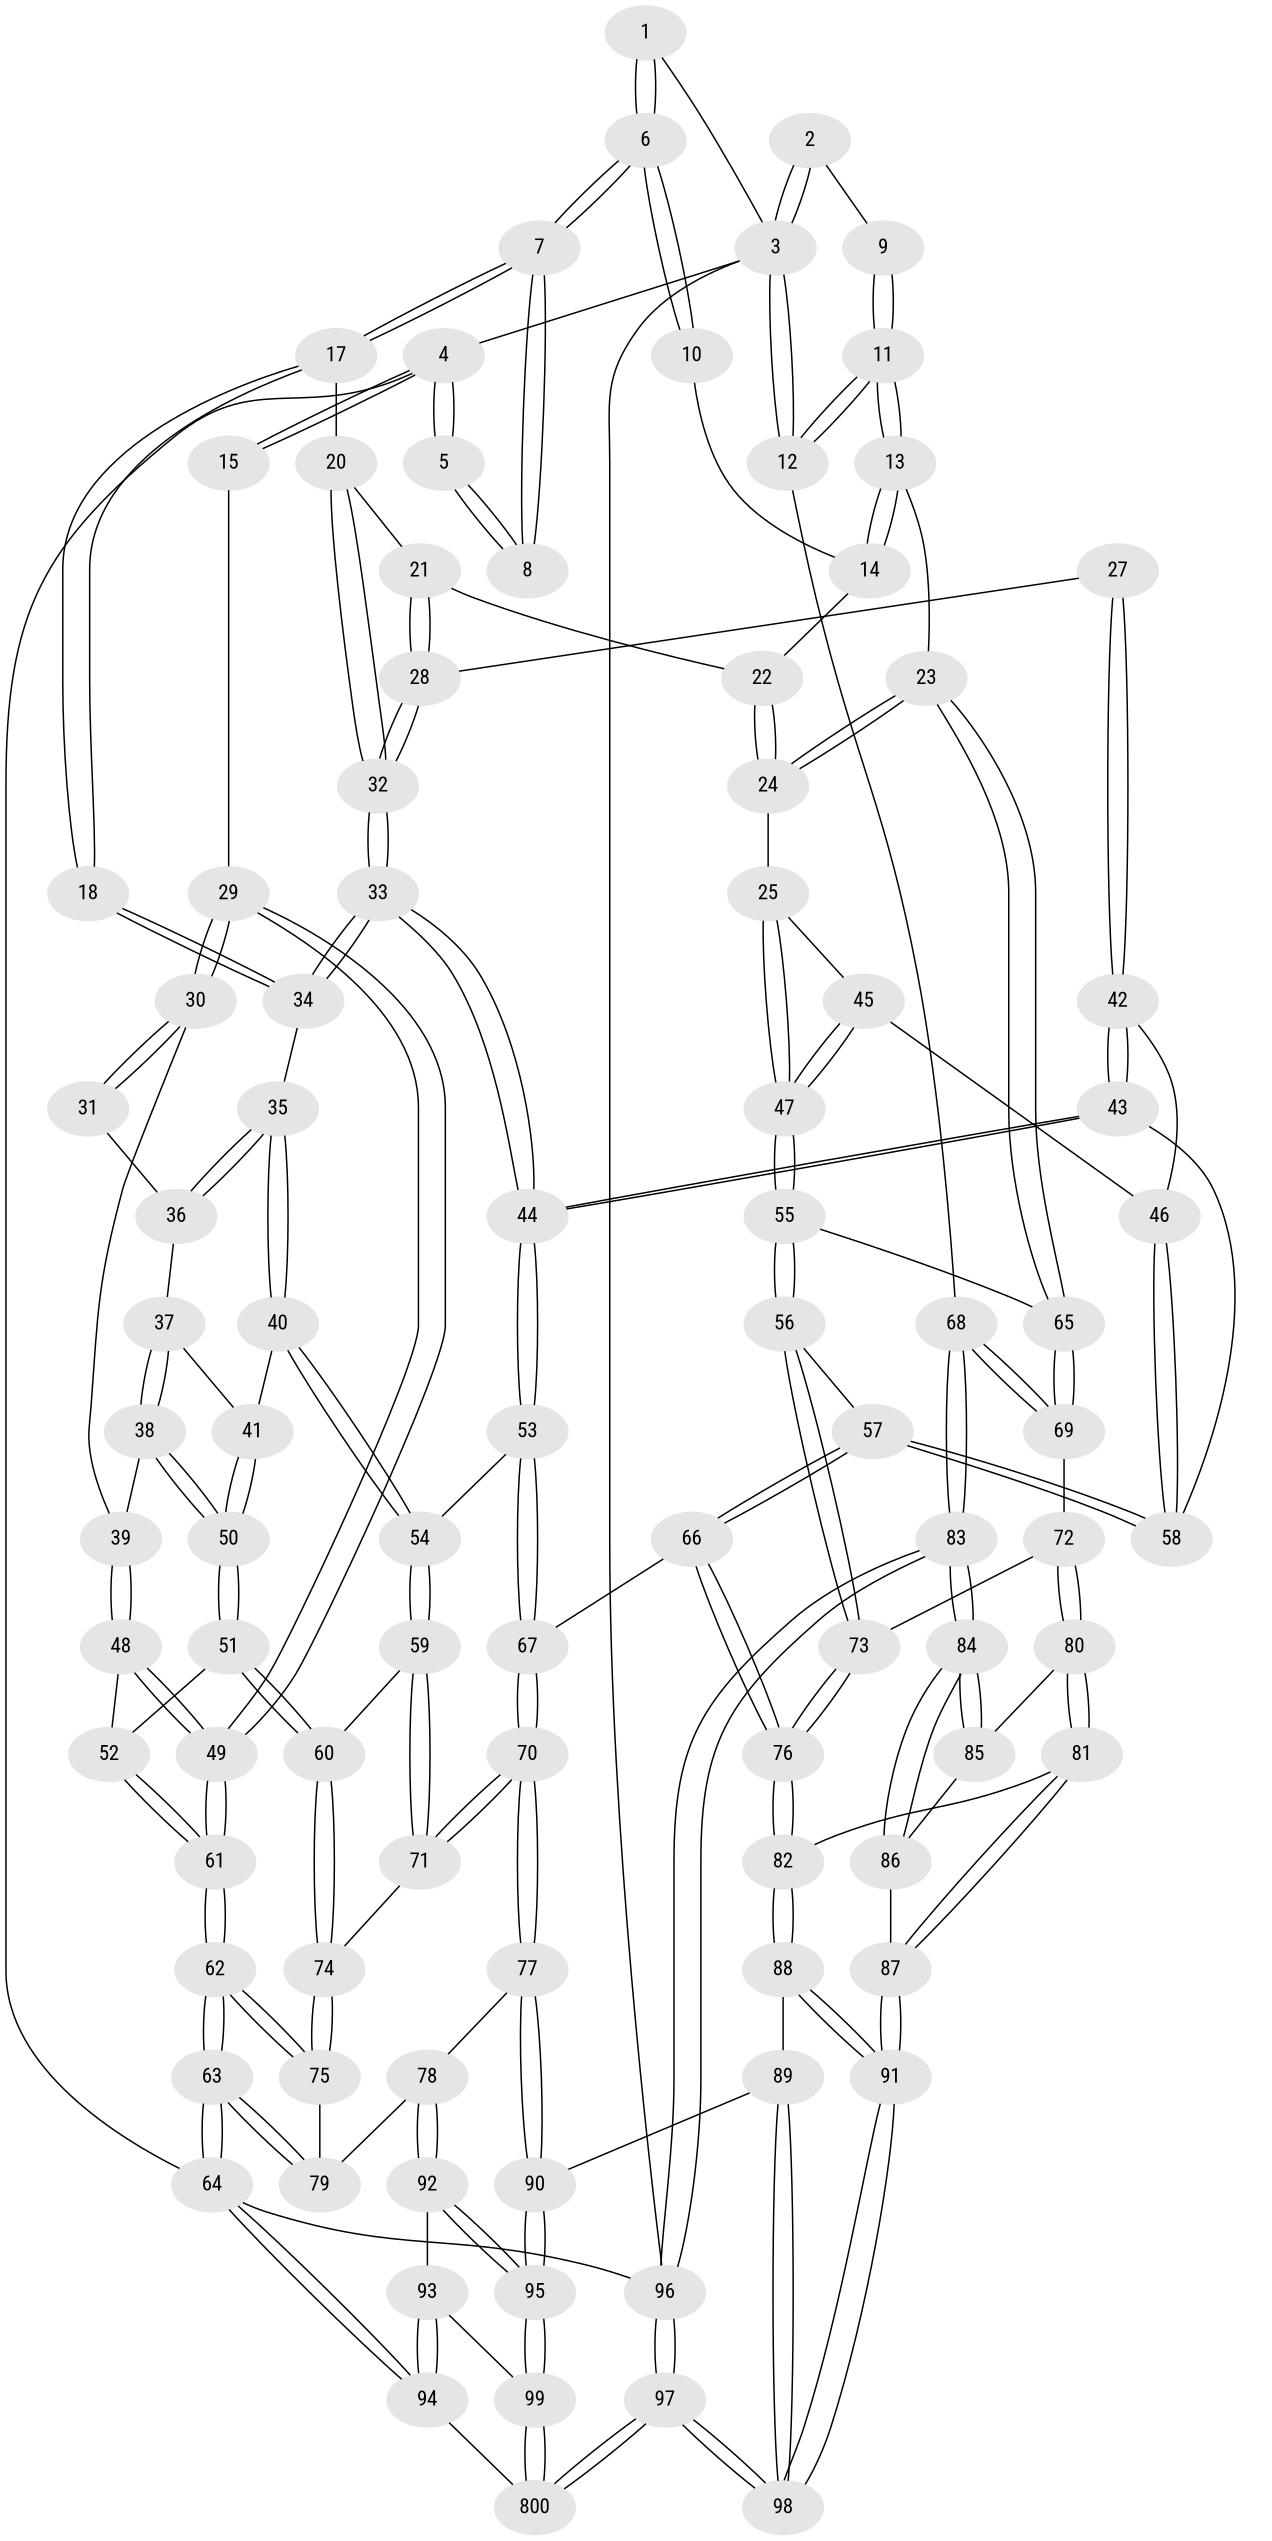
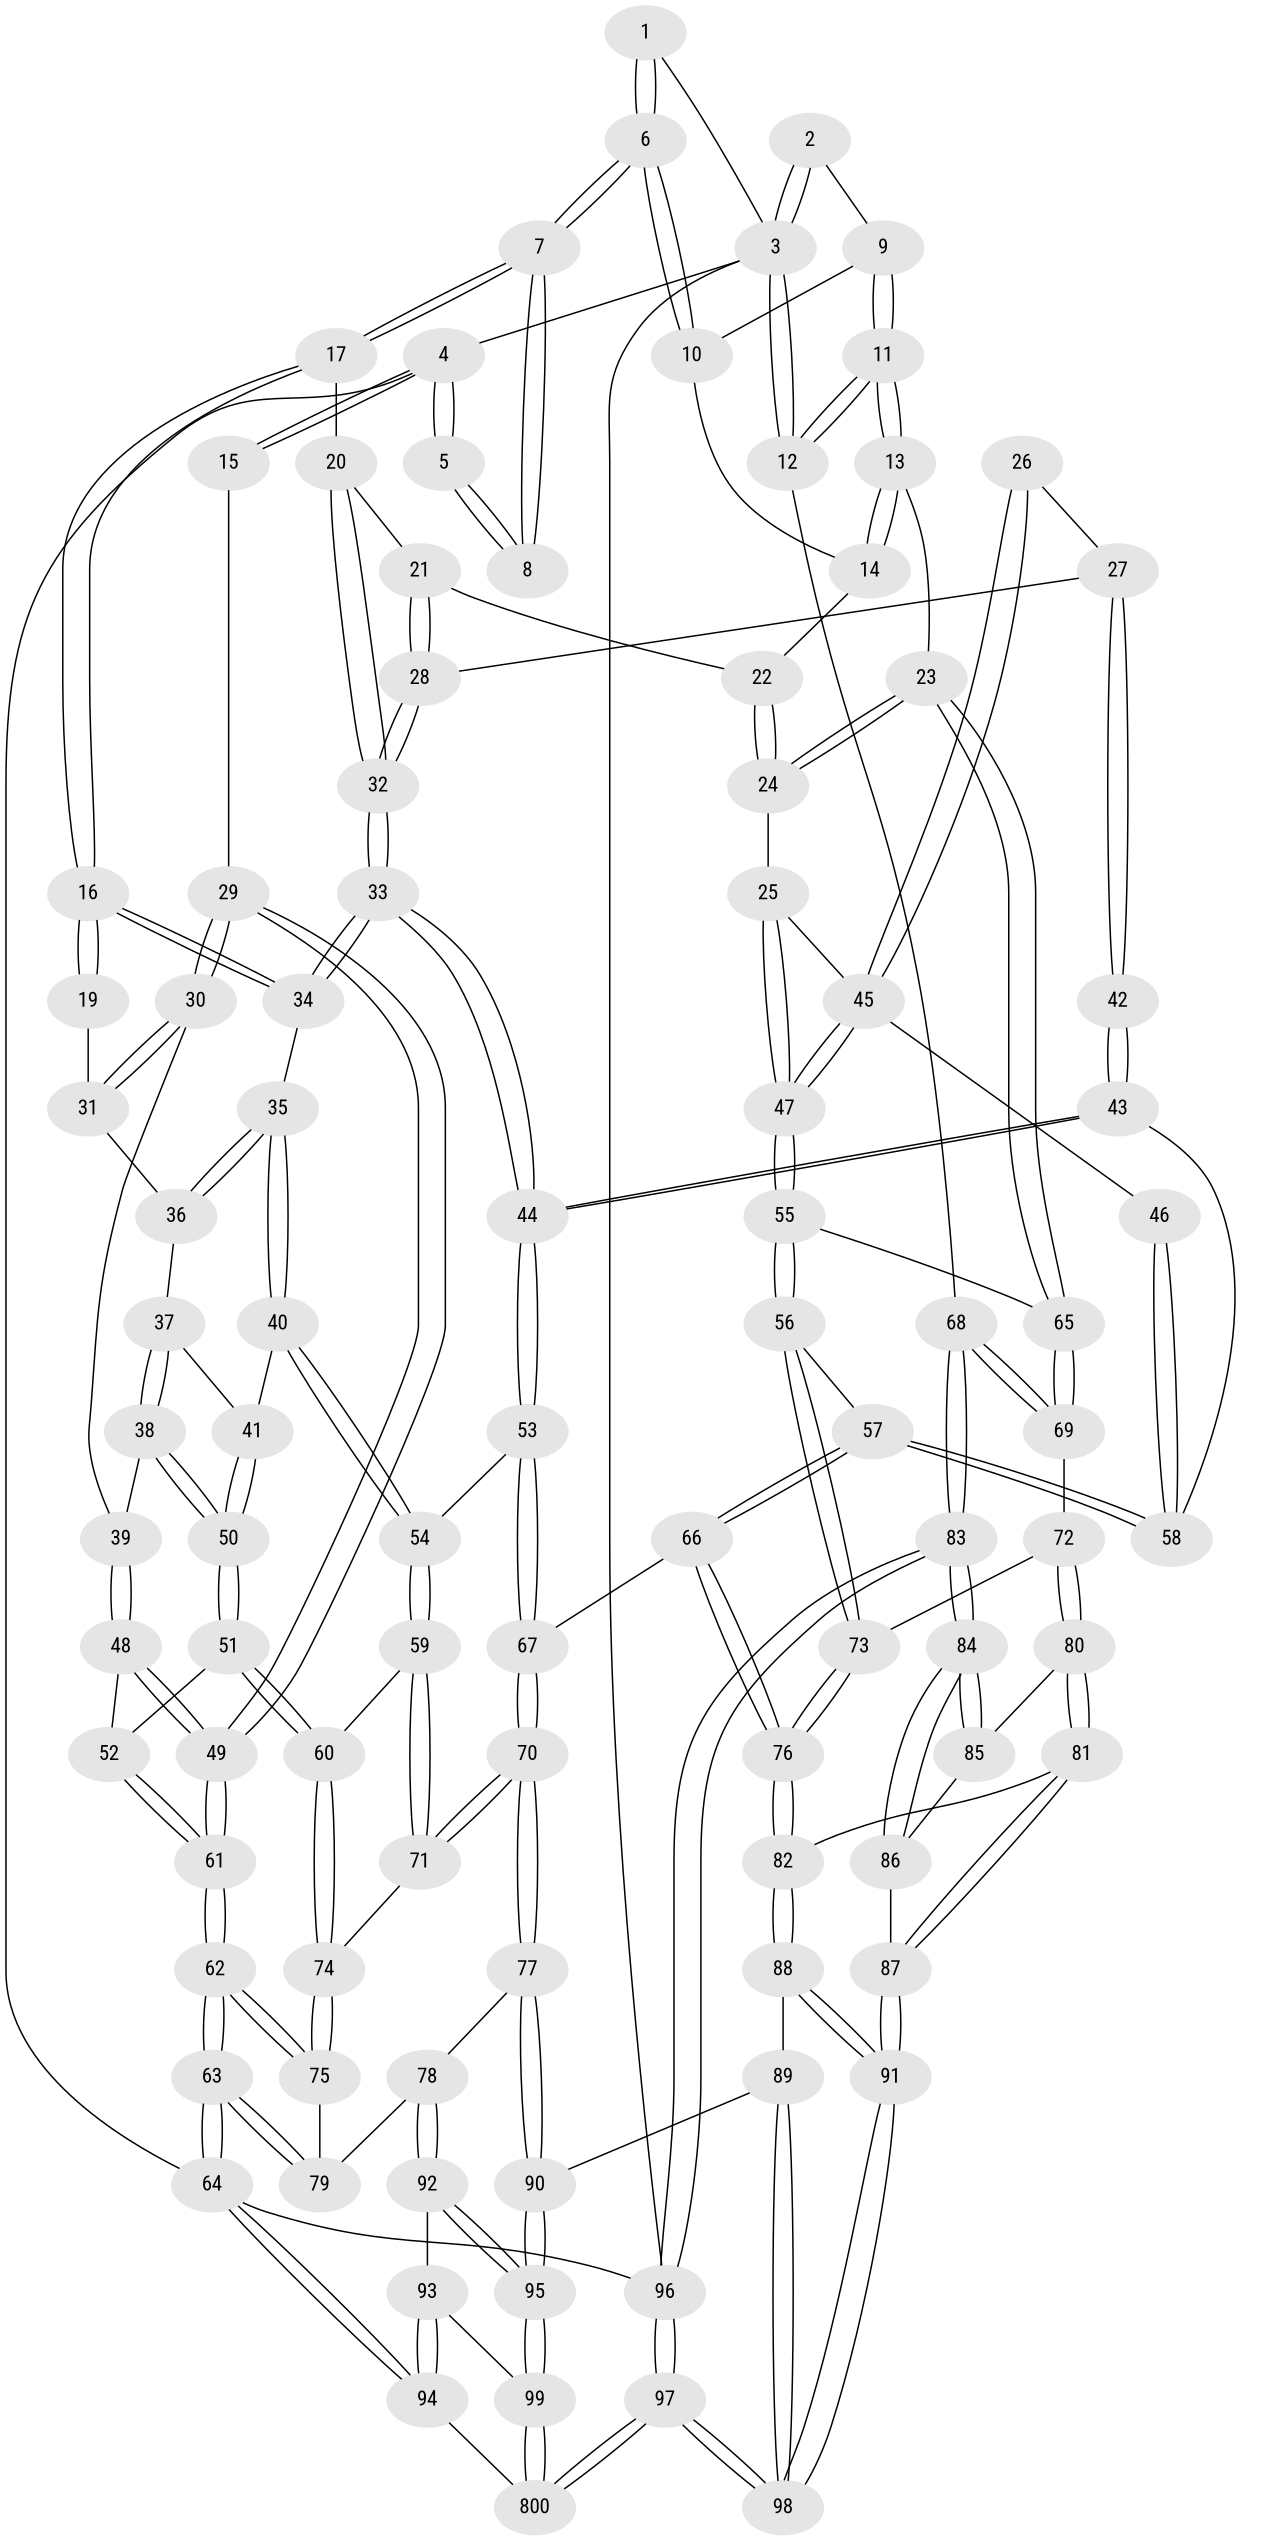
edge "9" -- "10": added
node "26": added
node "18": label "18" -> "16"
node "19": added
edge "42" -- "46": removed
